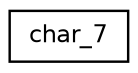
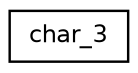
node "char_7": label "char_7" -> "char_3"
